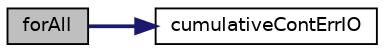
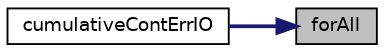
edge "forAll" -> "cumulativeContErrIO": reversed
